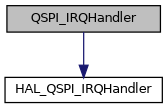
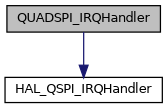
node "QSPI_IRQHandler": label "QSPI_IRQHandler" -> "QUADSPI_IRQHandler"
